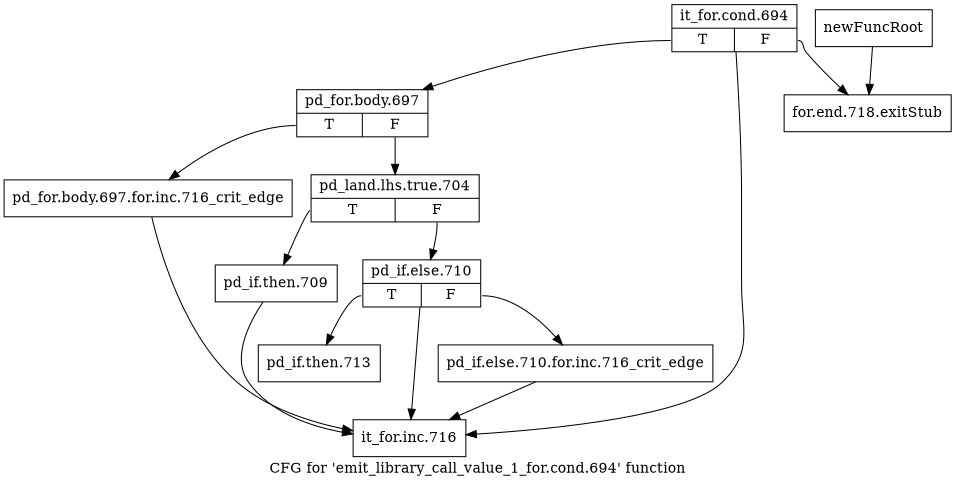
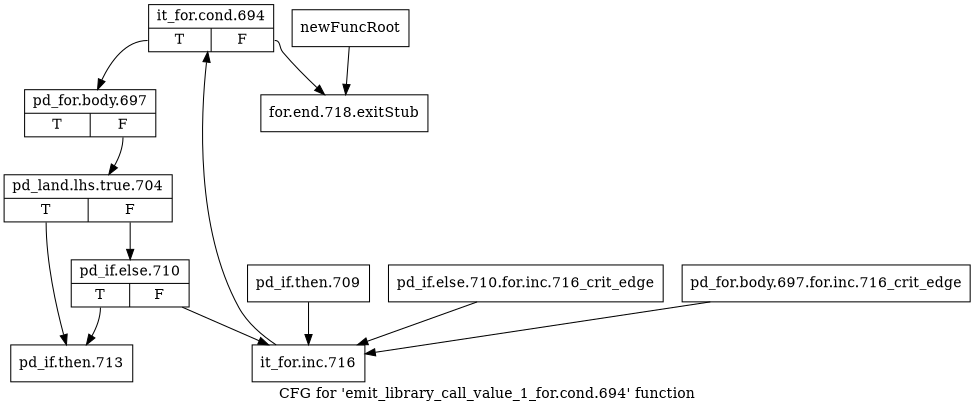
edge "pd_for.body.697" -> "pd_for.body.697.for.inc.716_crit_edge": removed
edge "pd_land.lhs.true.704" -> "pd_if.then.709": now "pd_land.lhs.true.704" -> "pd_if.then.713"
edge "pd_if.else.710" -> "pd_if.else.710.for.inc.716_crit_edge": removed
edge "it_for.cond.694" -> "it_for.inc.716": reversed
